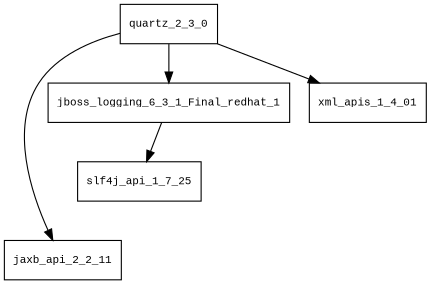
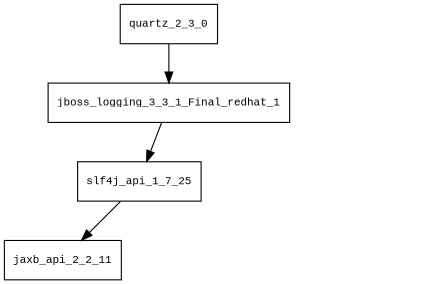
node "jboss_logging_6_3_1_Final_redhat_1": label "jboss_logging_6_3_1_Final_redhat_1" -> "jboss_logging_3_3_1_Final_redhat_1"
node "xml_apis_1_4_01": removed
edge "quartz_2_3_0" -> "jaxb_api_2_2_11": now "slf4j_api_1_7_25" -> "jaxb_api_2_2_11"
